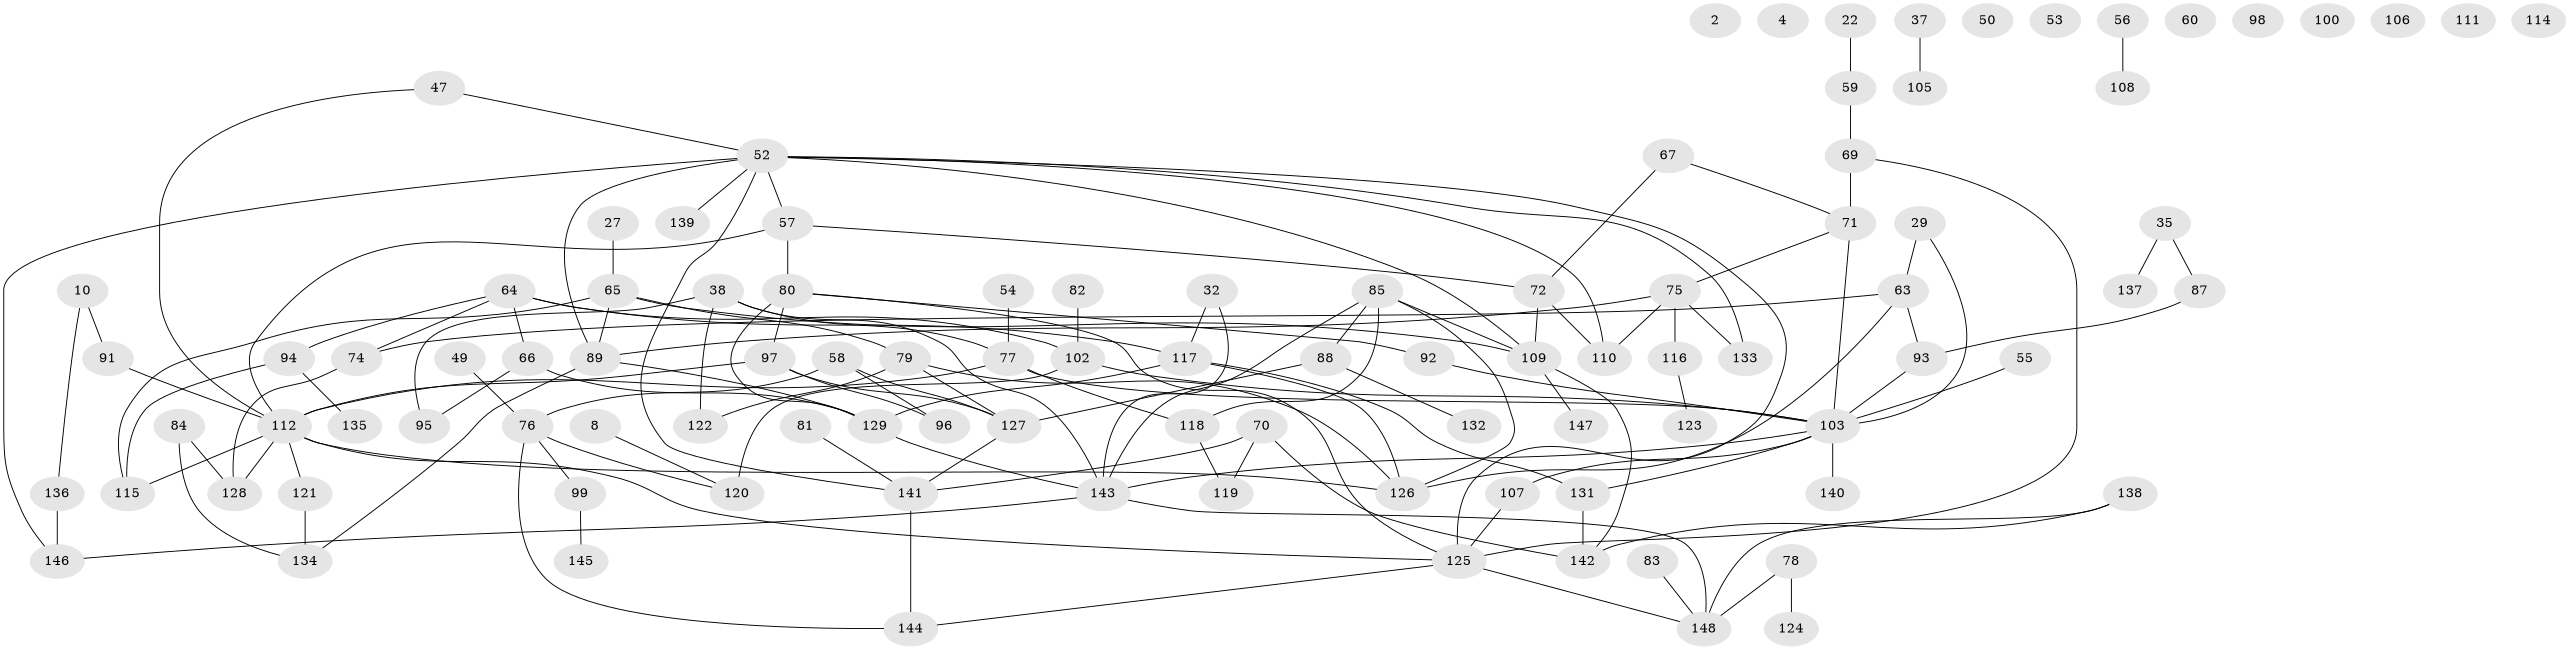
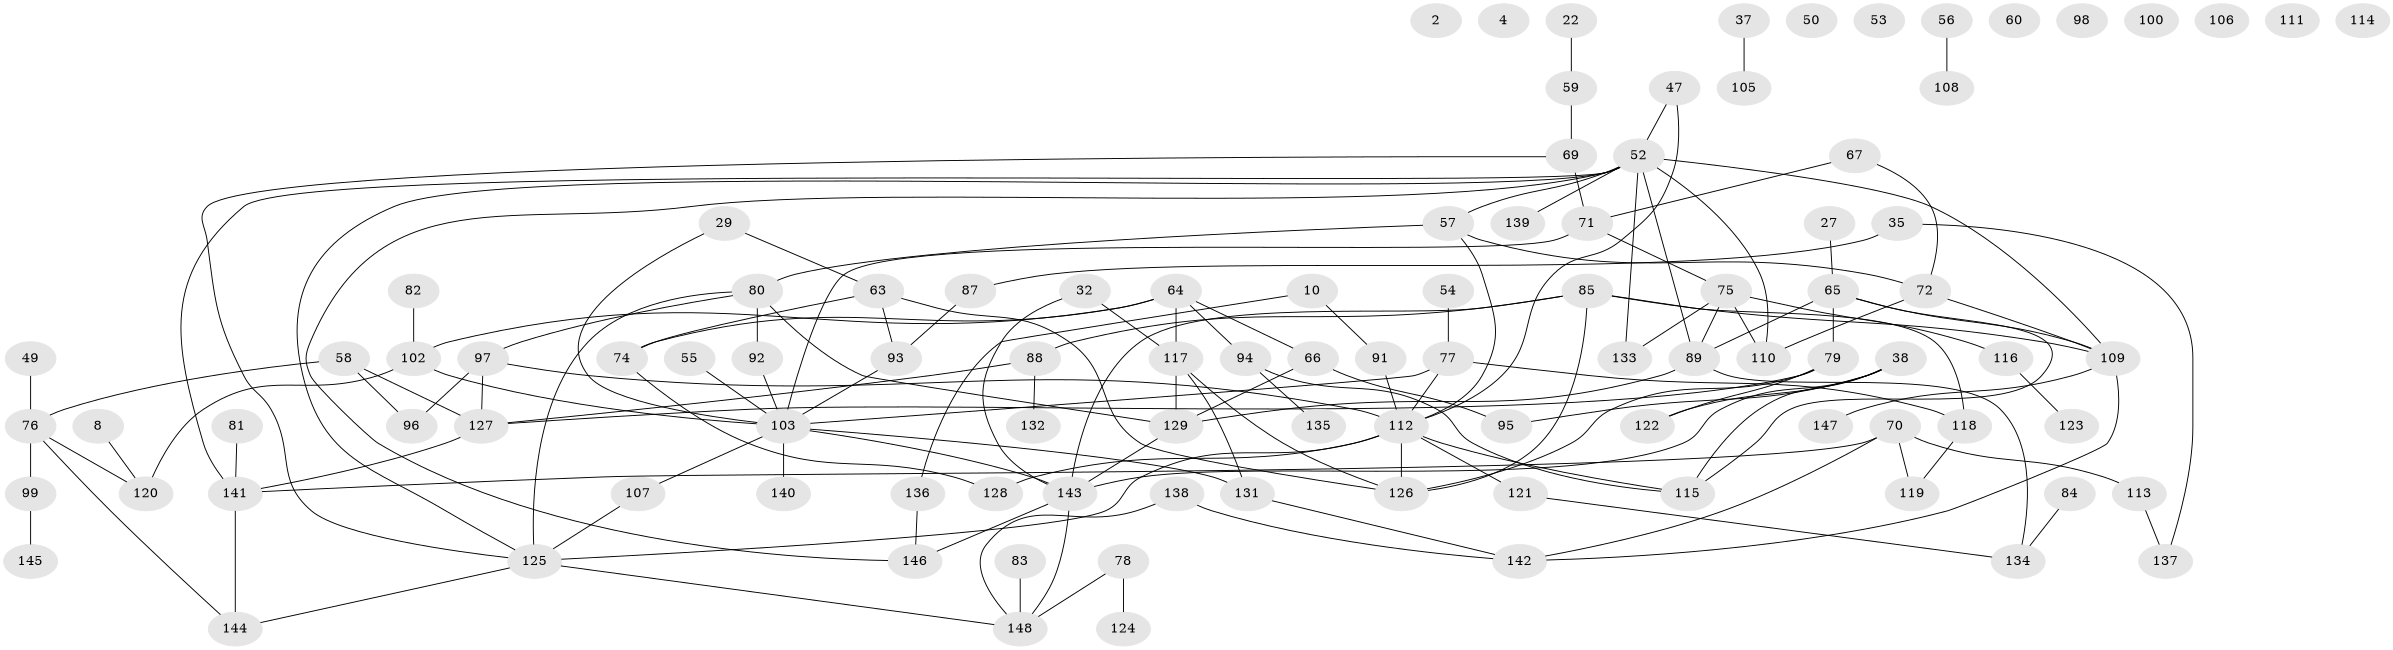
edge "38" -- "77": now "38" -- "115"
edge "84" -- "128": removed
node "113": added
